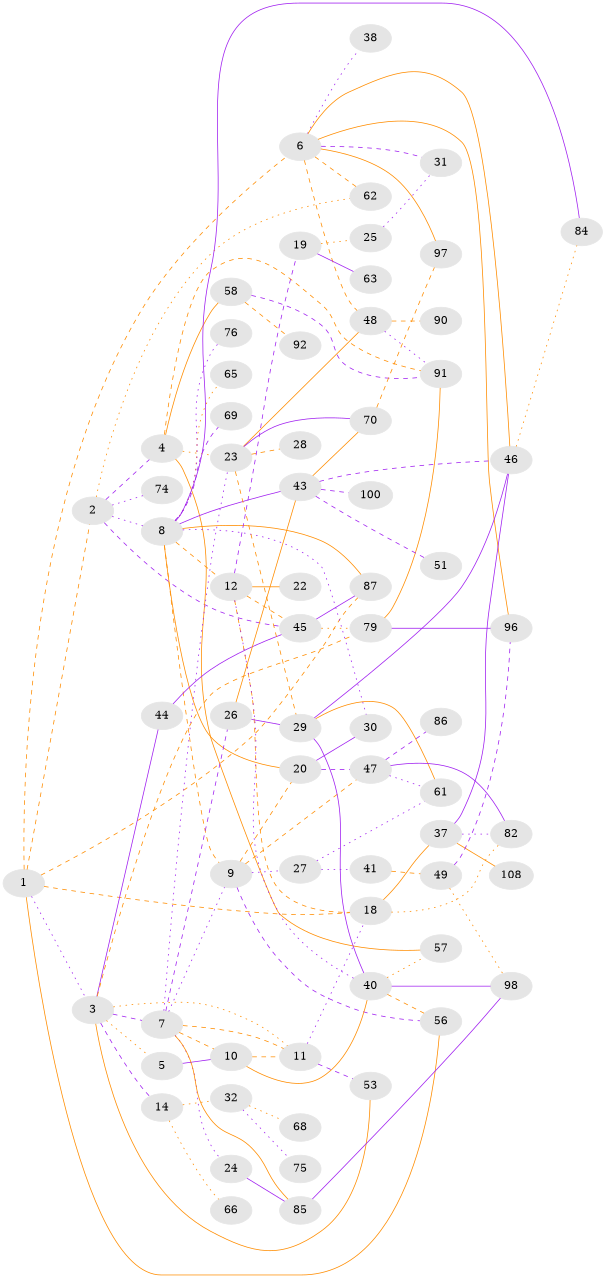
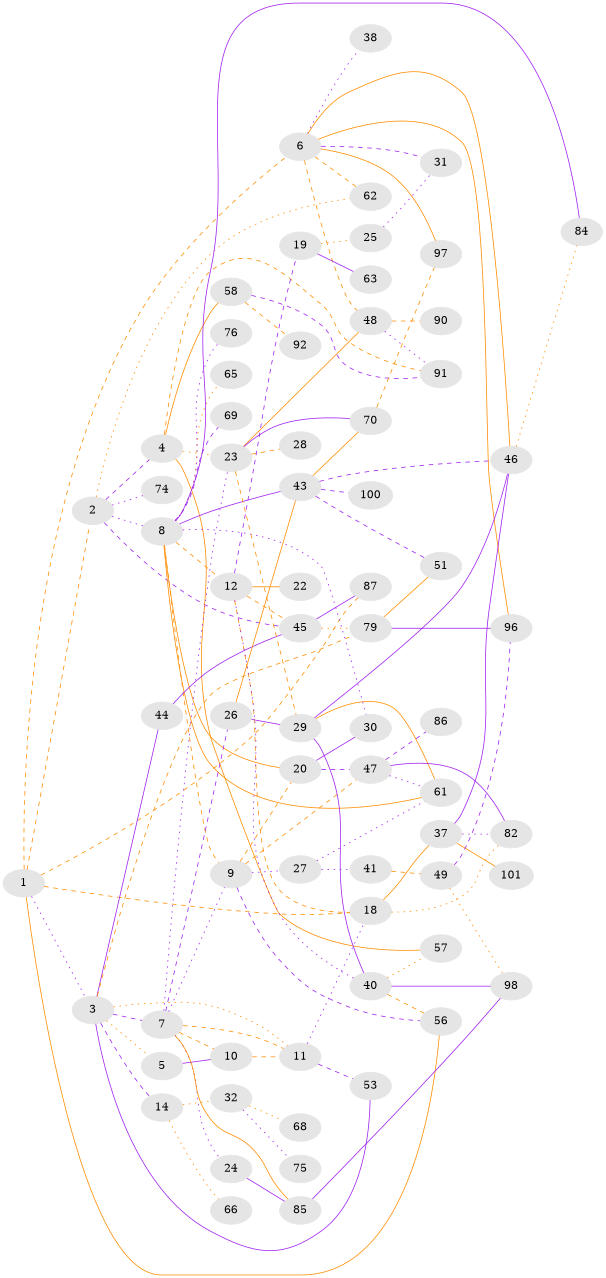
edge "91" -- "79": now "51" -- "79"
edge "8" -- "87": now "8" -- "61"
node "108": label "108" -> "101"
edge "40" -- "10": removed
edge "3" -- "53": color darkorange -> purple
